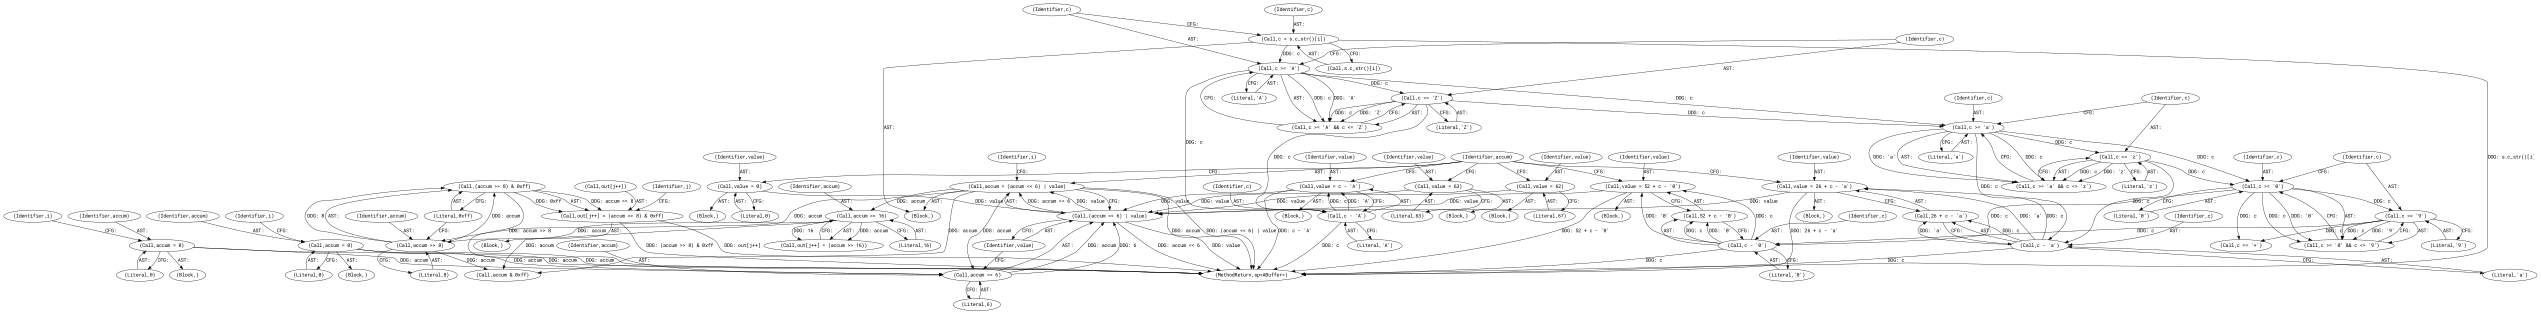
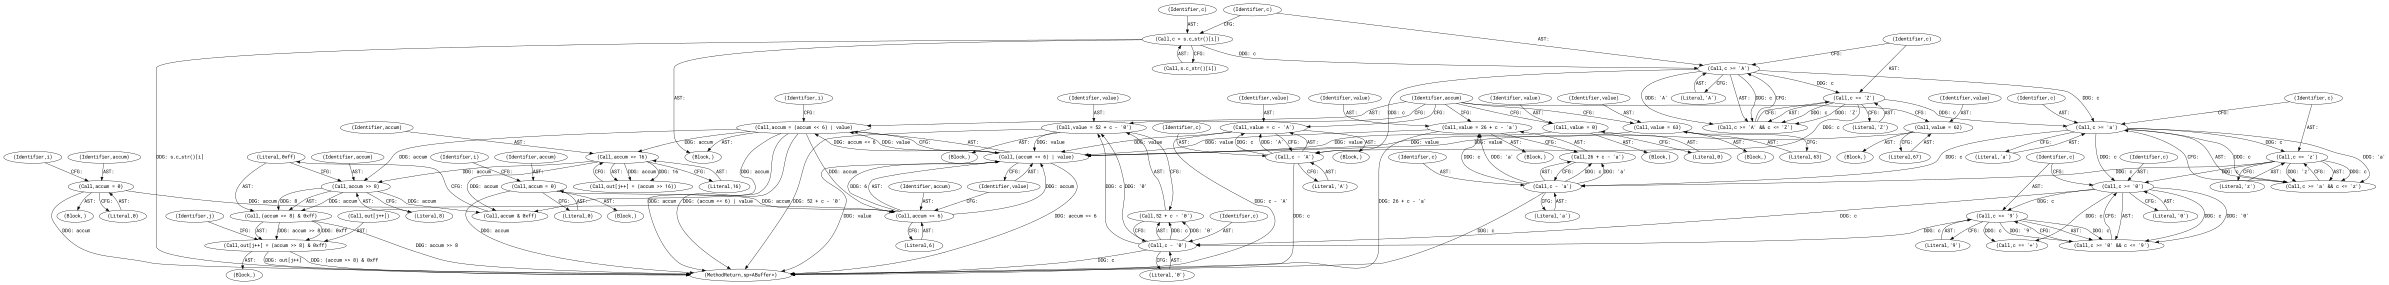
edge "(Call,(accum >> 8) & 0xff)" -> "(Literal,0xff)": now "(Call,accum & 0xff)" -> "(Literal,0xff)"
